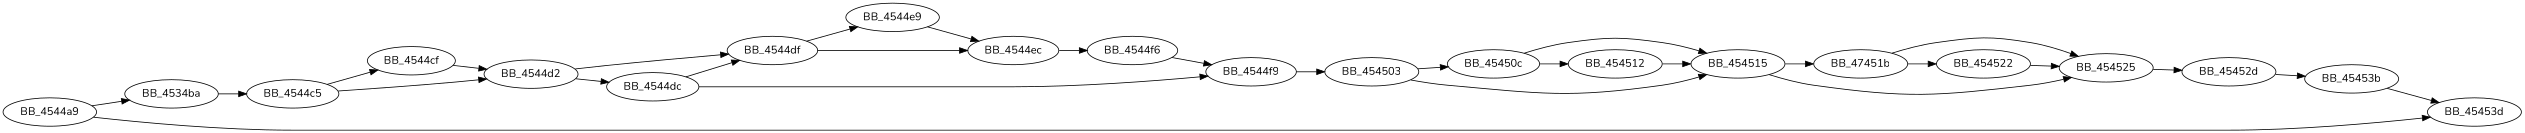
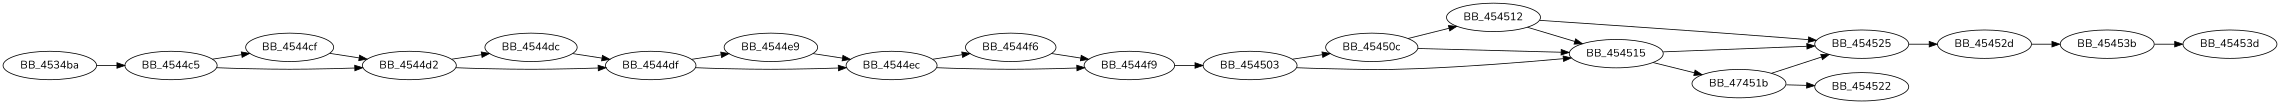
edge "BB_454522" -> "BB_454525": now "BB_454512" -> "BB_454525"
edge "BB_4544dc" -> "BB_4544f9": now "BB_4544ec" -> "BB_4544f9"
node "BB_4544a9": removed
